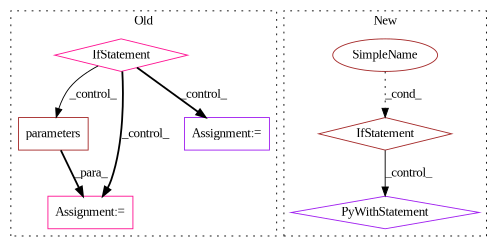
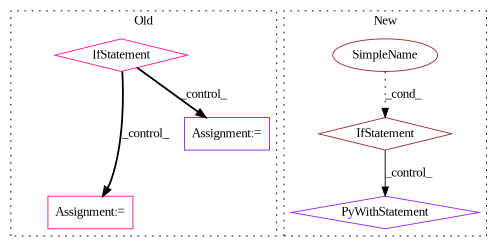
node "parameters": removed
